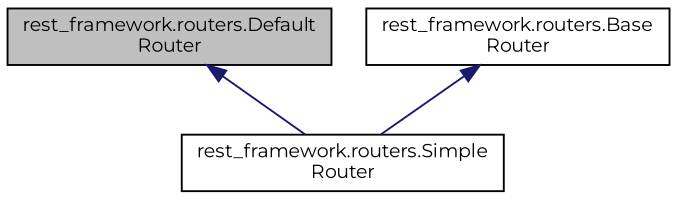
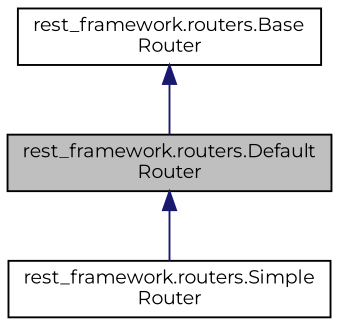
edge "rest_framework.routers.Simple Router" -> "rest_framework.routers.Base Router": now "rest_framework.routers.Default Router" -> "rest_framework.routers.Base Router"
